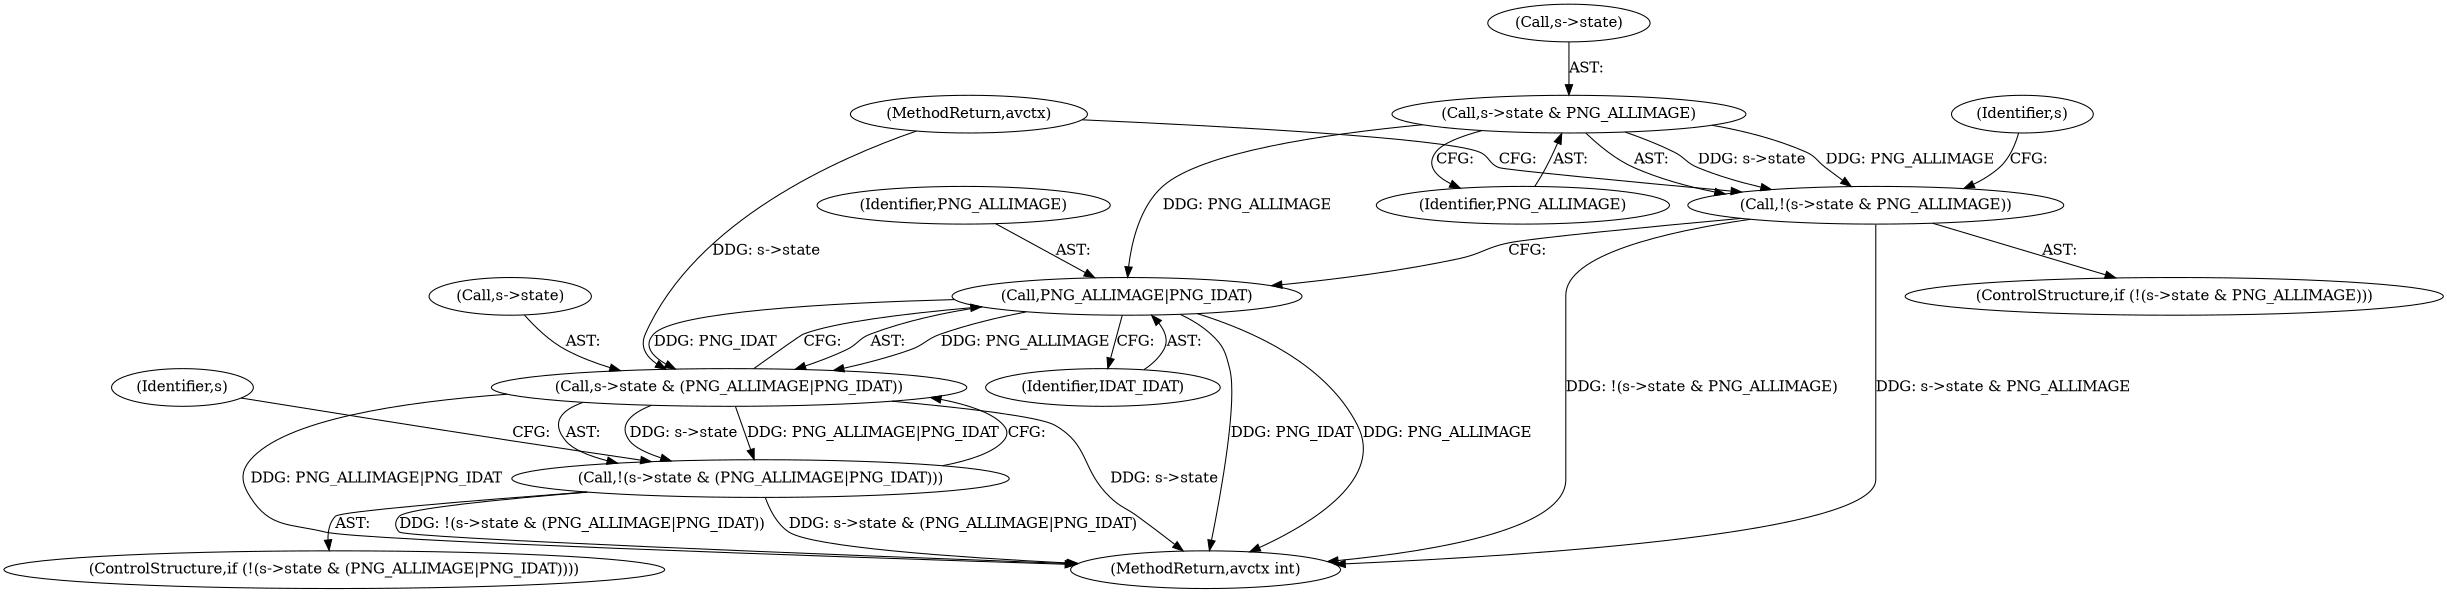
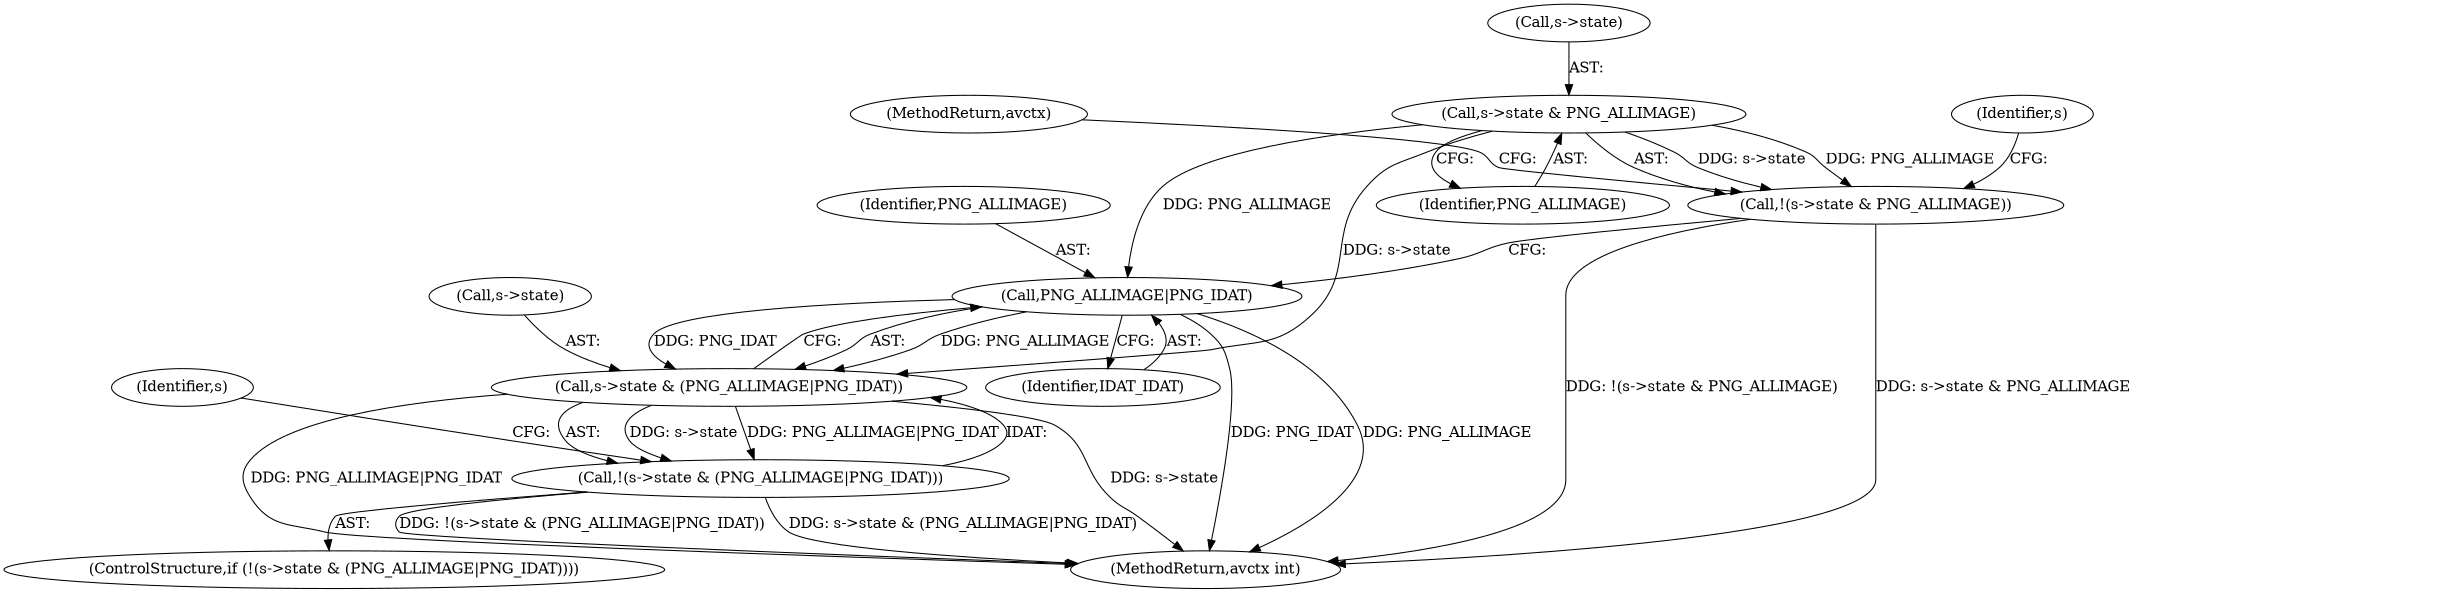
edge "(MethodReturn,avctx)" -> "(Call,s->state & (PNG_ALLIMAGE|PNG_IDAT))": now "(Call,s->state & PNG_ALLIMAGE)" -> "(Call,s->state & (PNG_ALLIMAGE|PNG_IDAT))"
node "(ControlStructure,if (!(s->state & PNG_ALLIMAGE)))": removed
edge "(Call,!(s->state & (PNG_ALLIMAGE|PNG_IDAT)))" -> "(Call,s->state & (PNG_ALLIMAGE|PNG_IDAT))": label "CFG: " -> "IDAT: "
